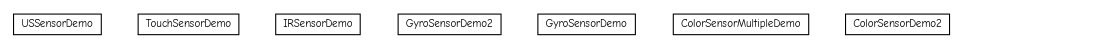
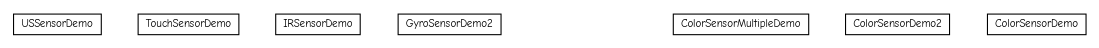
node "GyroSensorDemo": removed
node "ColorSensorDemo": added
